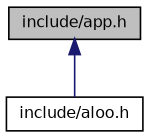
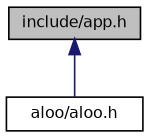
node "include/aloo.h": label "include/aloo.h" -> "aloo/aloo.h"
